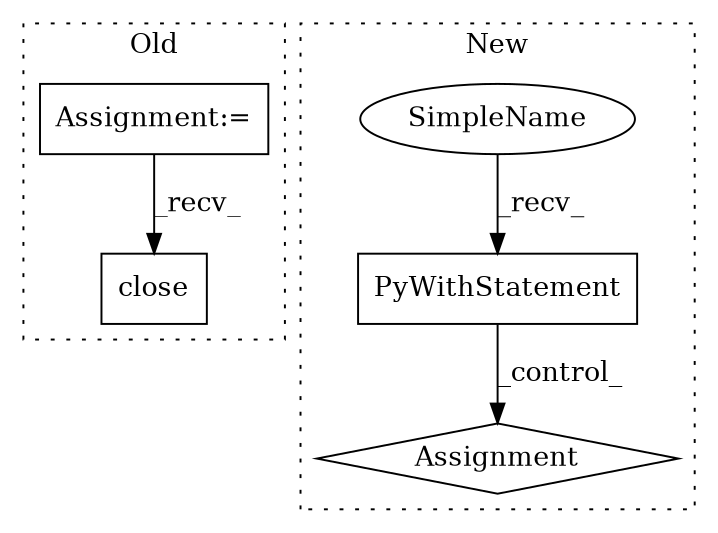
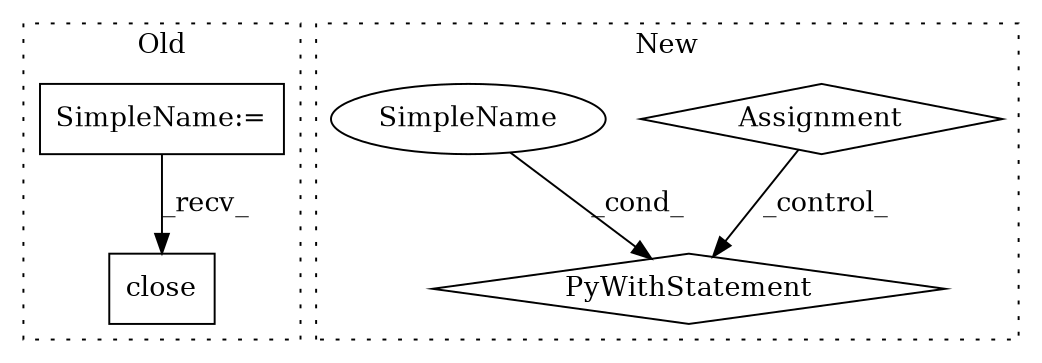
node "Assignment:=": label "Assignment:=" -> "SimpleName:="
edge "SimpleName" -> "PyWithStatement": label "_recv_" -> "_cond_"
node "PyWithStatement": shape box -> diamond
edge "PyWithStatement" -> "Assignment": reversed
